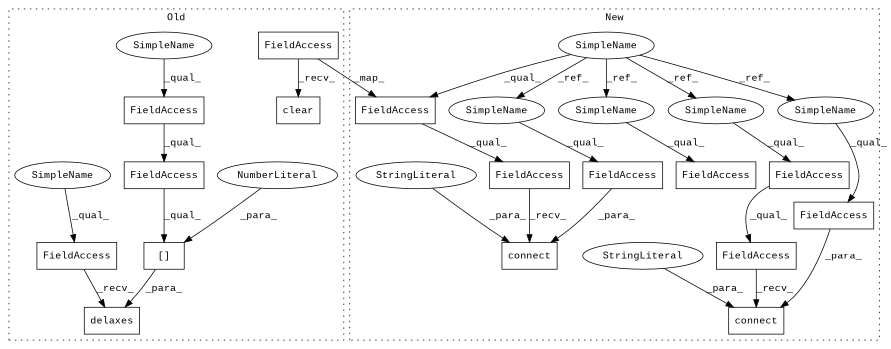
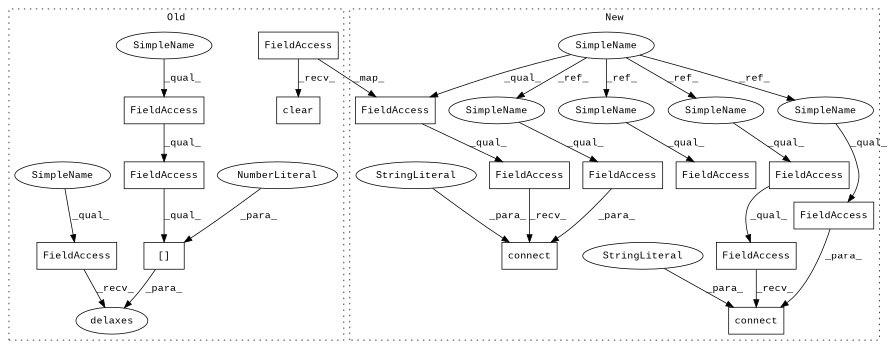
node "delaxes": shape box -> ellipse
